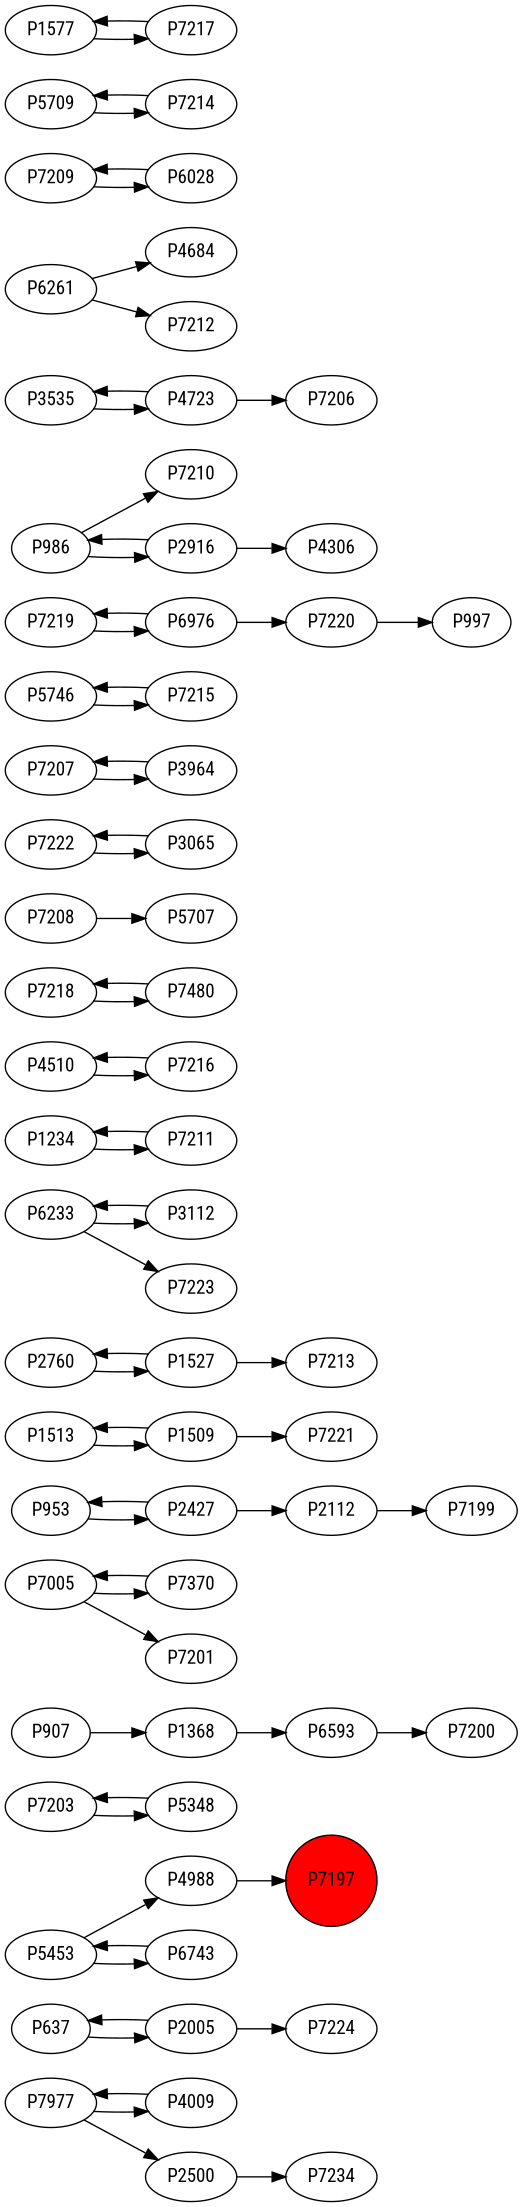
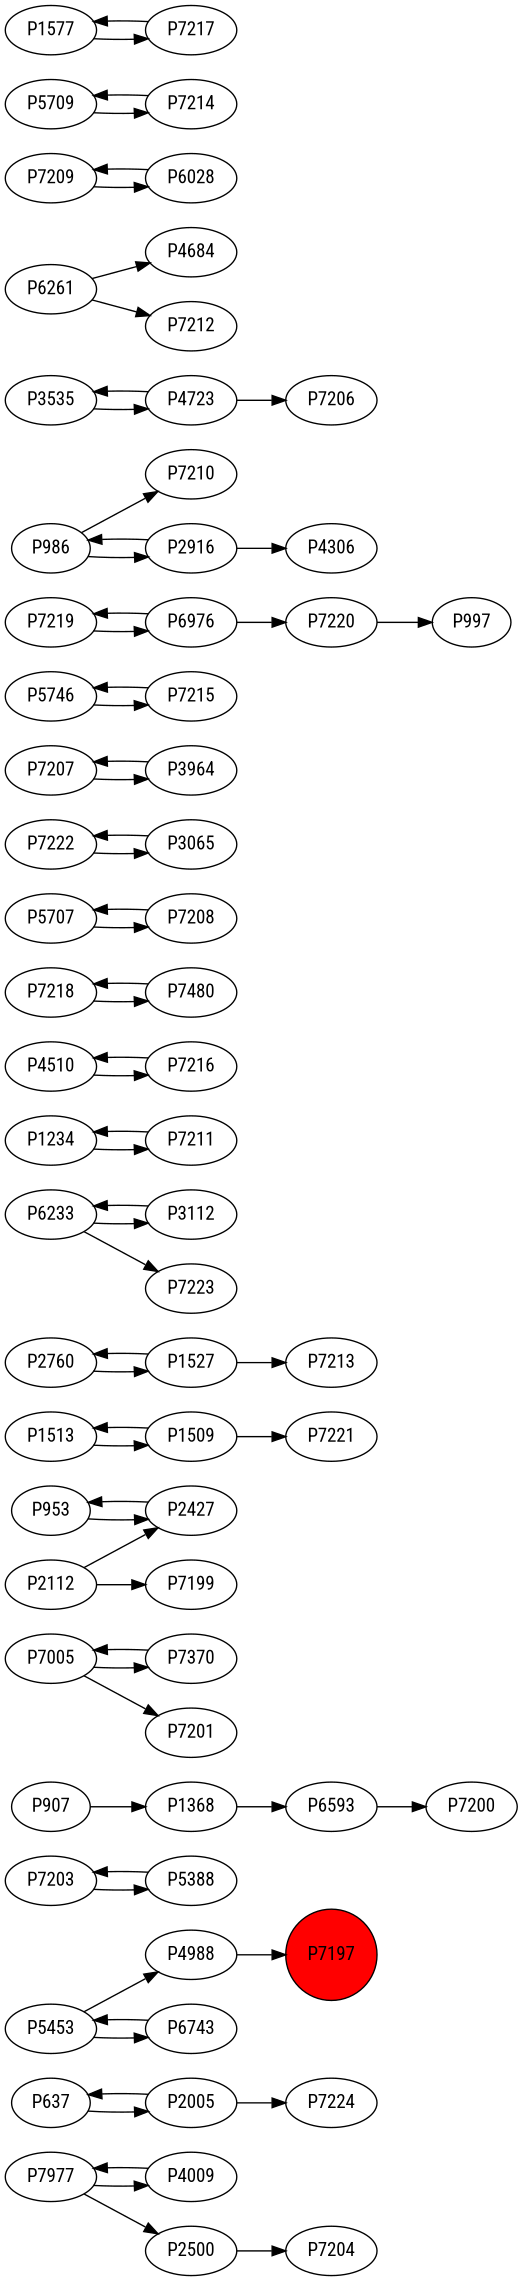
edge "P5707" -> "P7208": added
edge "P2427" -> "P2112": reversed
node "P5348": label "P5348" -> "P5388"
node "P7234": label "P7234" -> "P7204"
